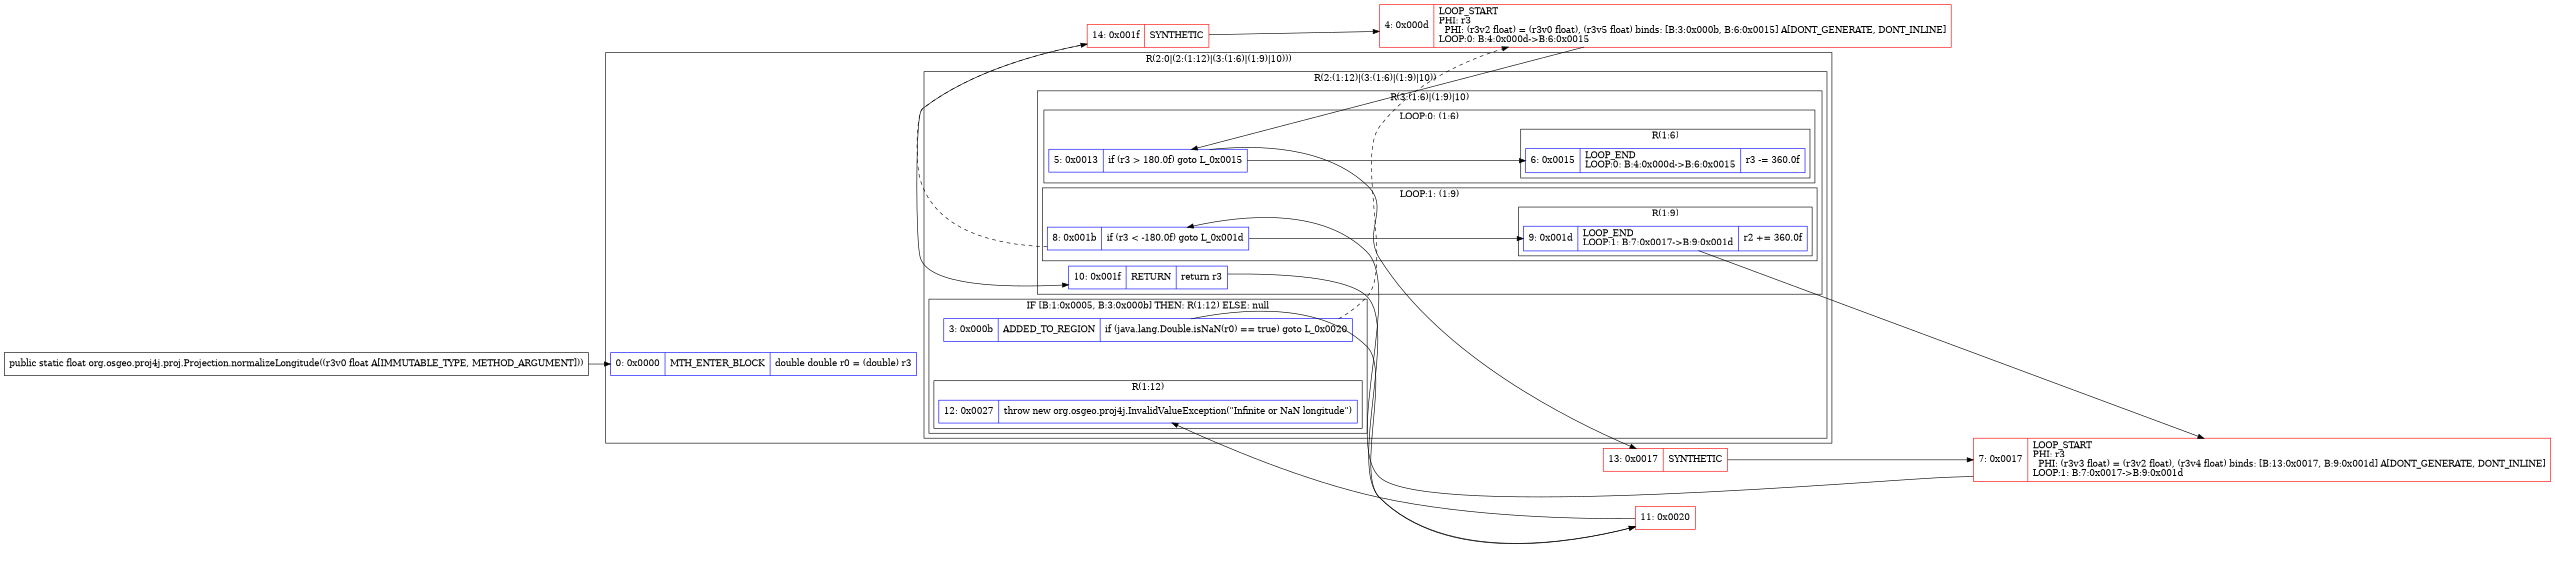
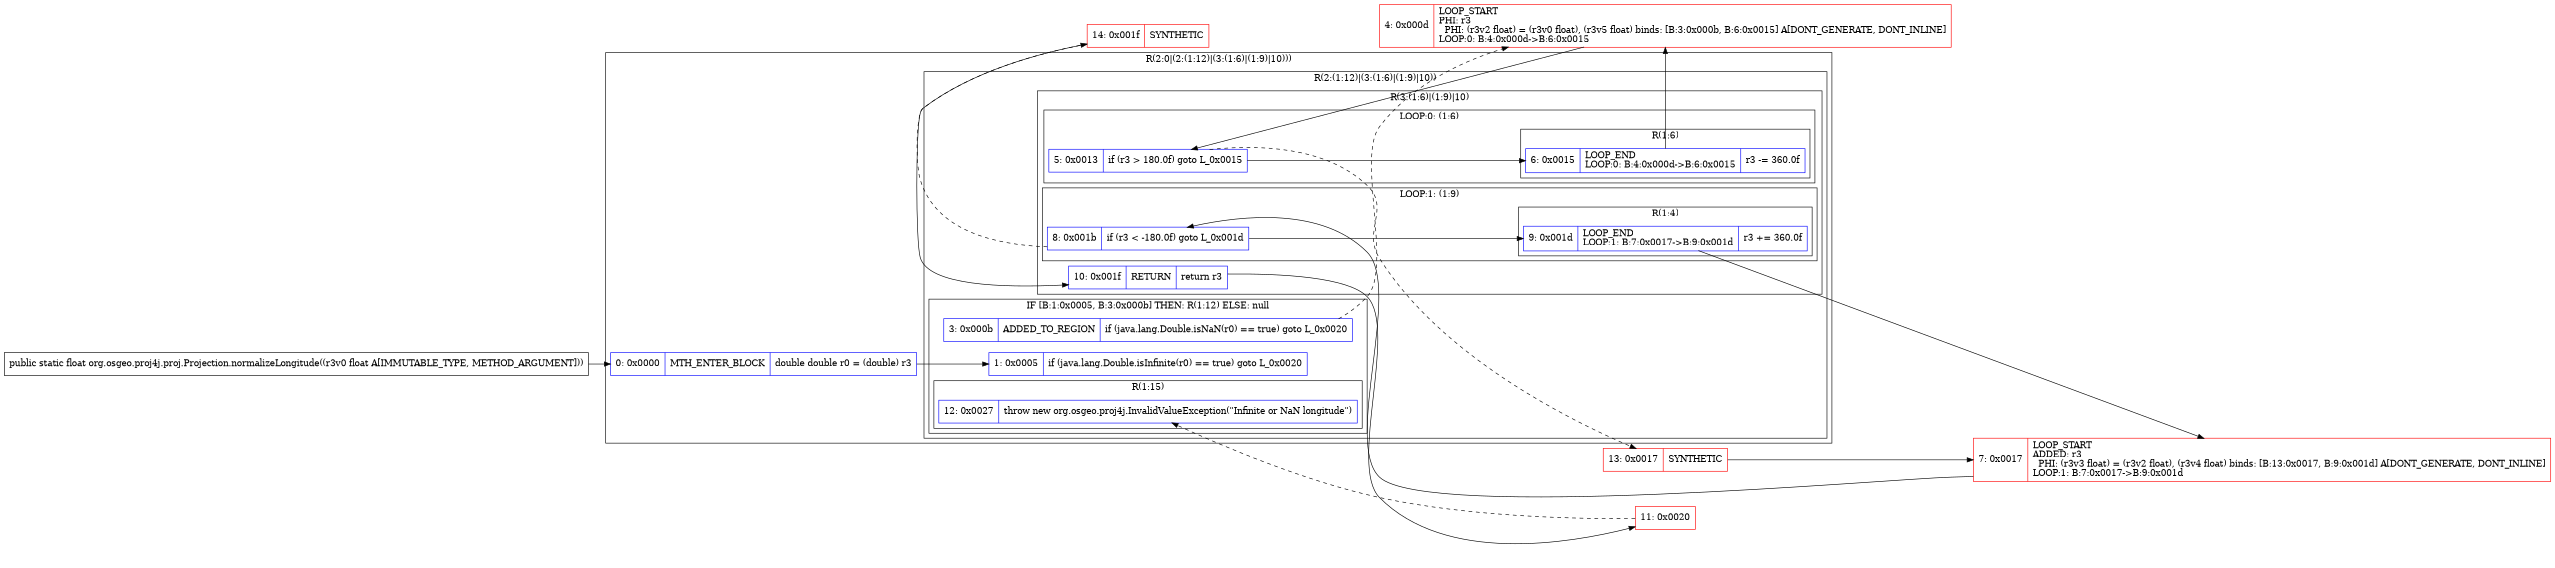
edge "14: 0x001f" -> "4: 0x000d": now "6: 0x0015" -> "4: 0x000d"
cluster "R(1:9)": label "R(1:9)" -> "R(1:4)"
node "9: 0x001d": text "r2 += 360.0f" -> "r3 += 360.0f"
edge "5: 0x0013" -> "13: 0x0017": style solid -> dashed
edge "3: 0x000b" -> "11: 0x0020": removed
node "1: 0x0005": added
cluster "R(1:12)": label "R(1:12)" -> "R(1:15)"
node "7: 0x0017": text "PHI: r3" -> "ADDED: r3"
edge "11: 0x0020" -> "12: 0x0027": style solid -> dashed
